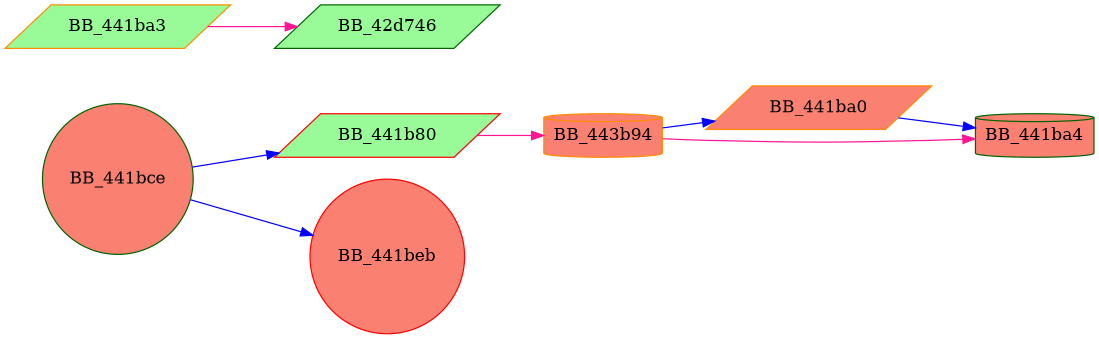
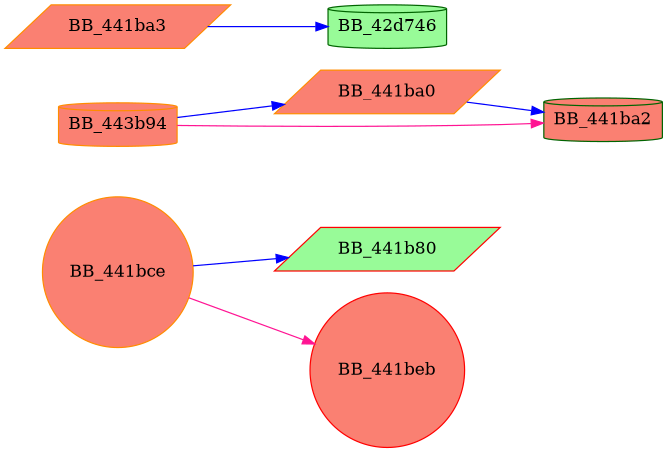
node "BB_441ba3": fillcolor palegreen -> salmon
edge "BB_441ba3" -> "BB_42d746": color deeppink -> blue
node "BB_42d746": shape parallelogram -> cylinder
edge "BB_441b80" -> "BB_443b94": removed
node "BB_441ba4": label "BB_441ba4" -> "BB_441ba2"
node "BB_441bce": color darkgreen -> darkorange
edge "BB_441bce" -> "BB_441beb": color blue -> deeppink
